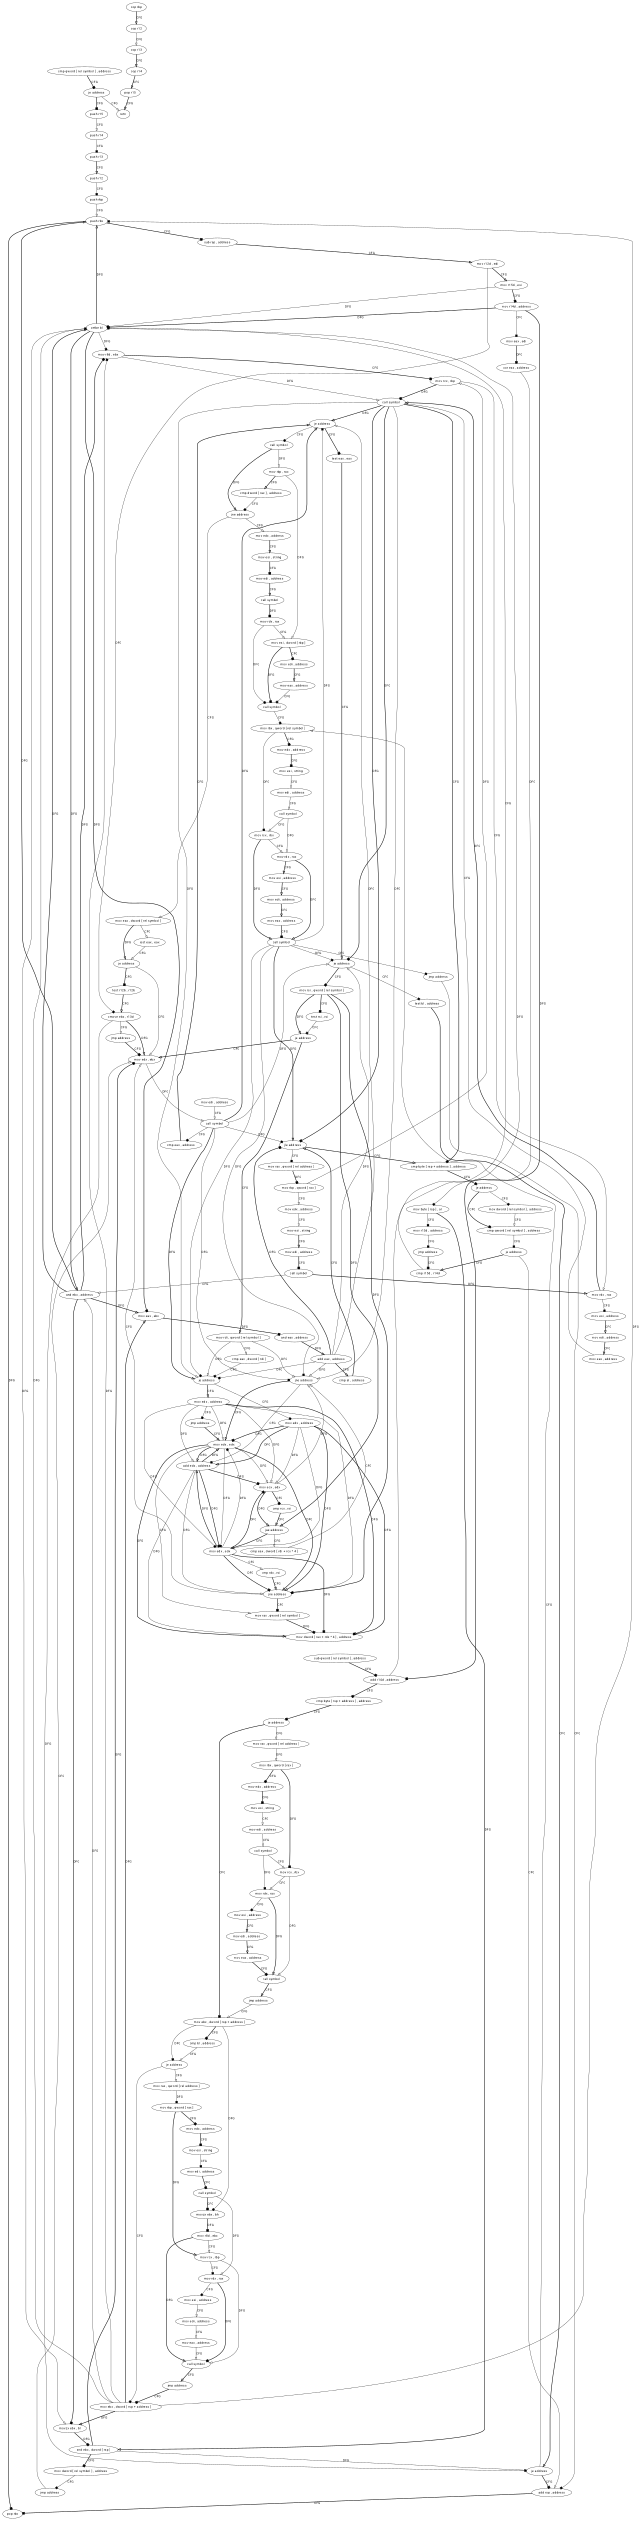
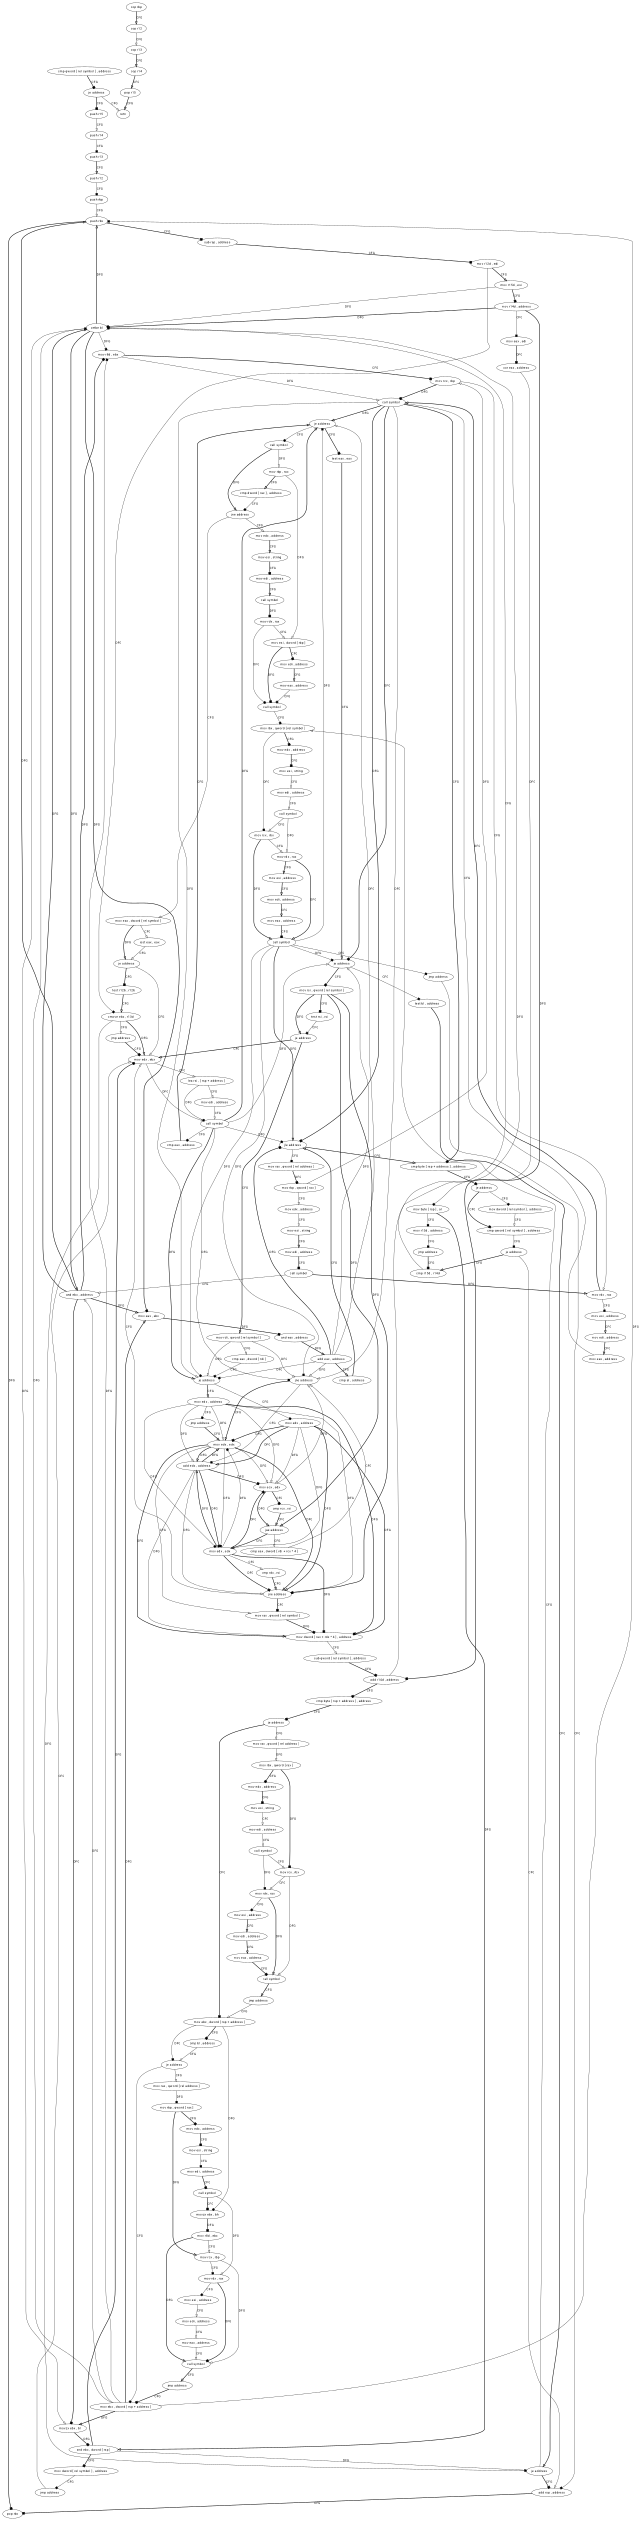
edge "sub rsp , address" -> "mov r12d , edi": arrowhead onormal -> box
node "lea rsi , [ rsp + address ]": added
edge "mov dword [ rax + rdx * 4 ] , address" -> "sub qword [ rel symbol ] , address": added, label "CFG"
